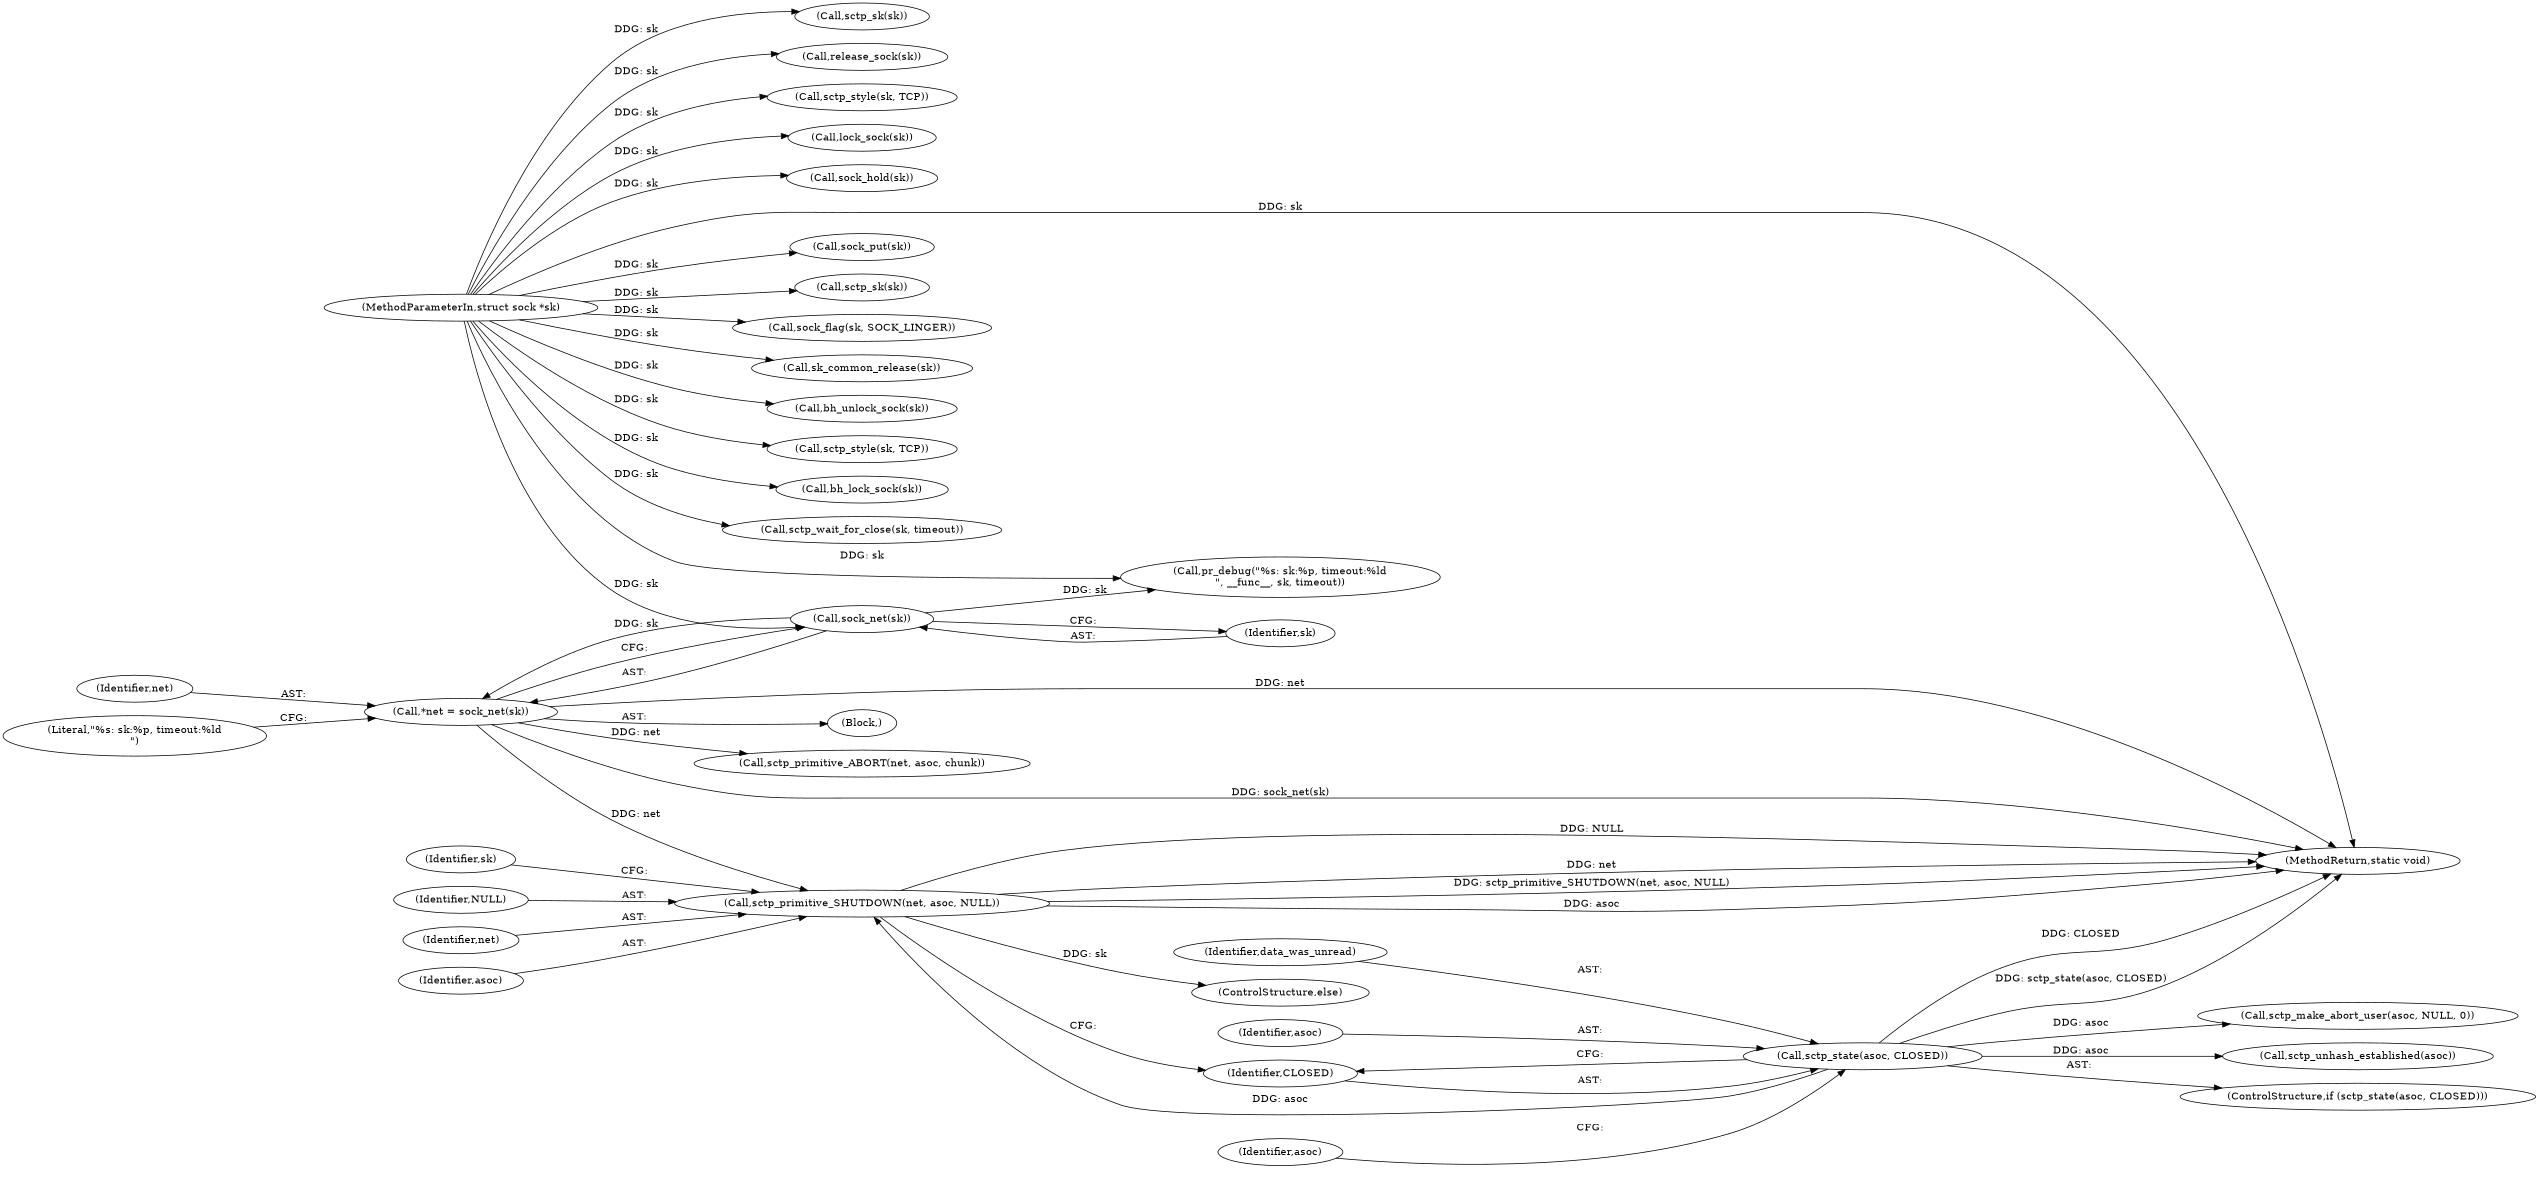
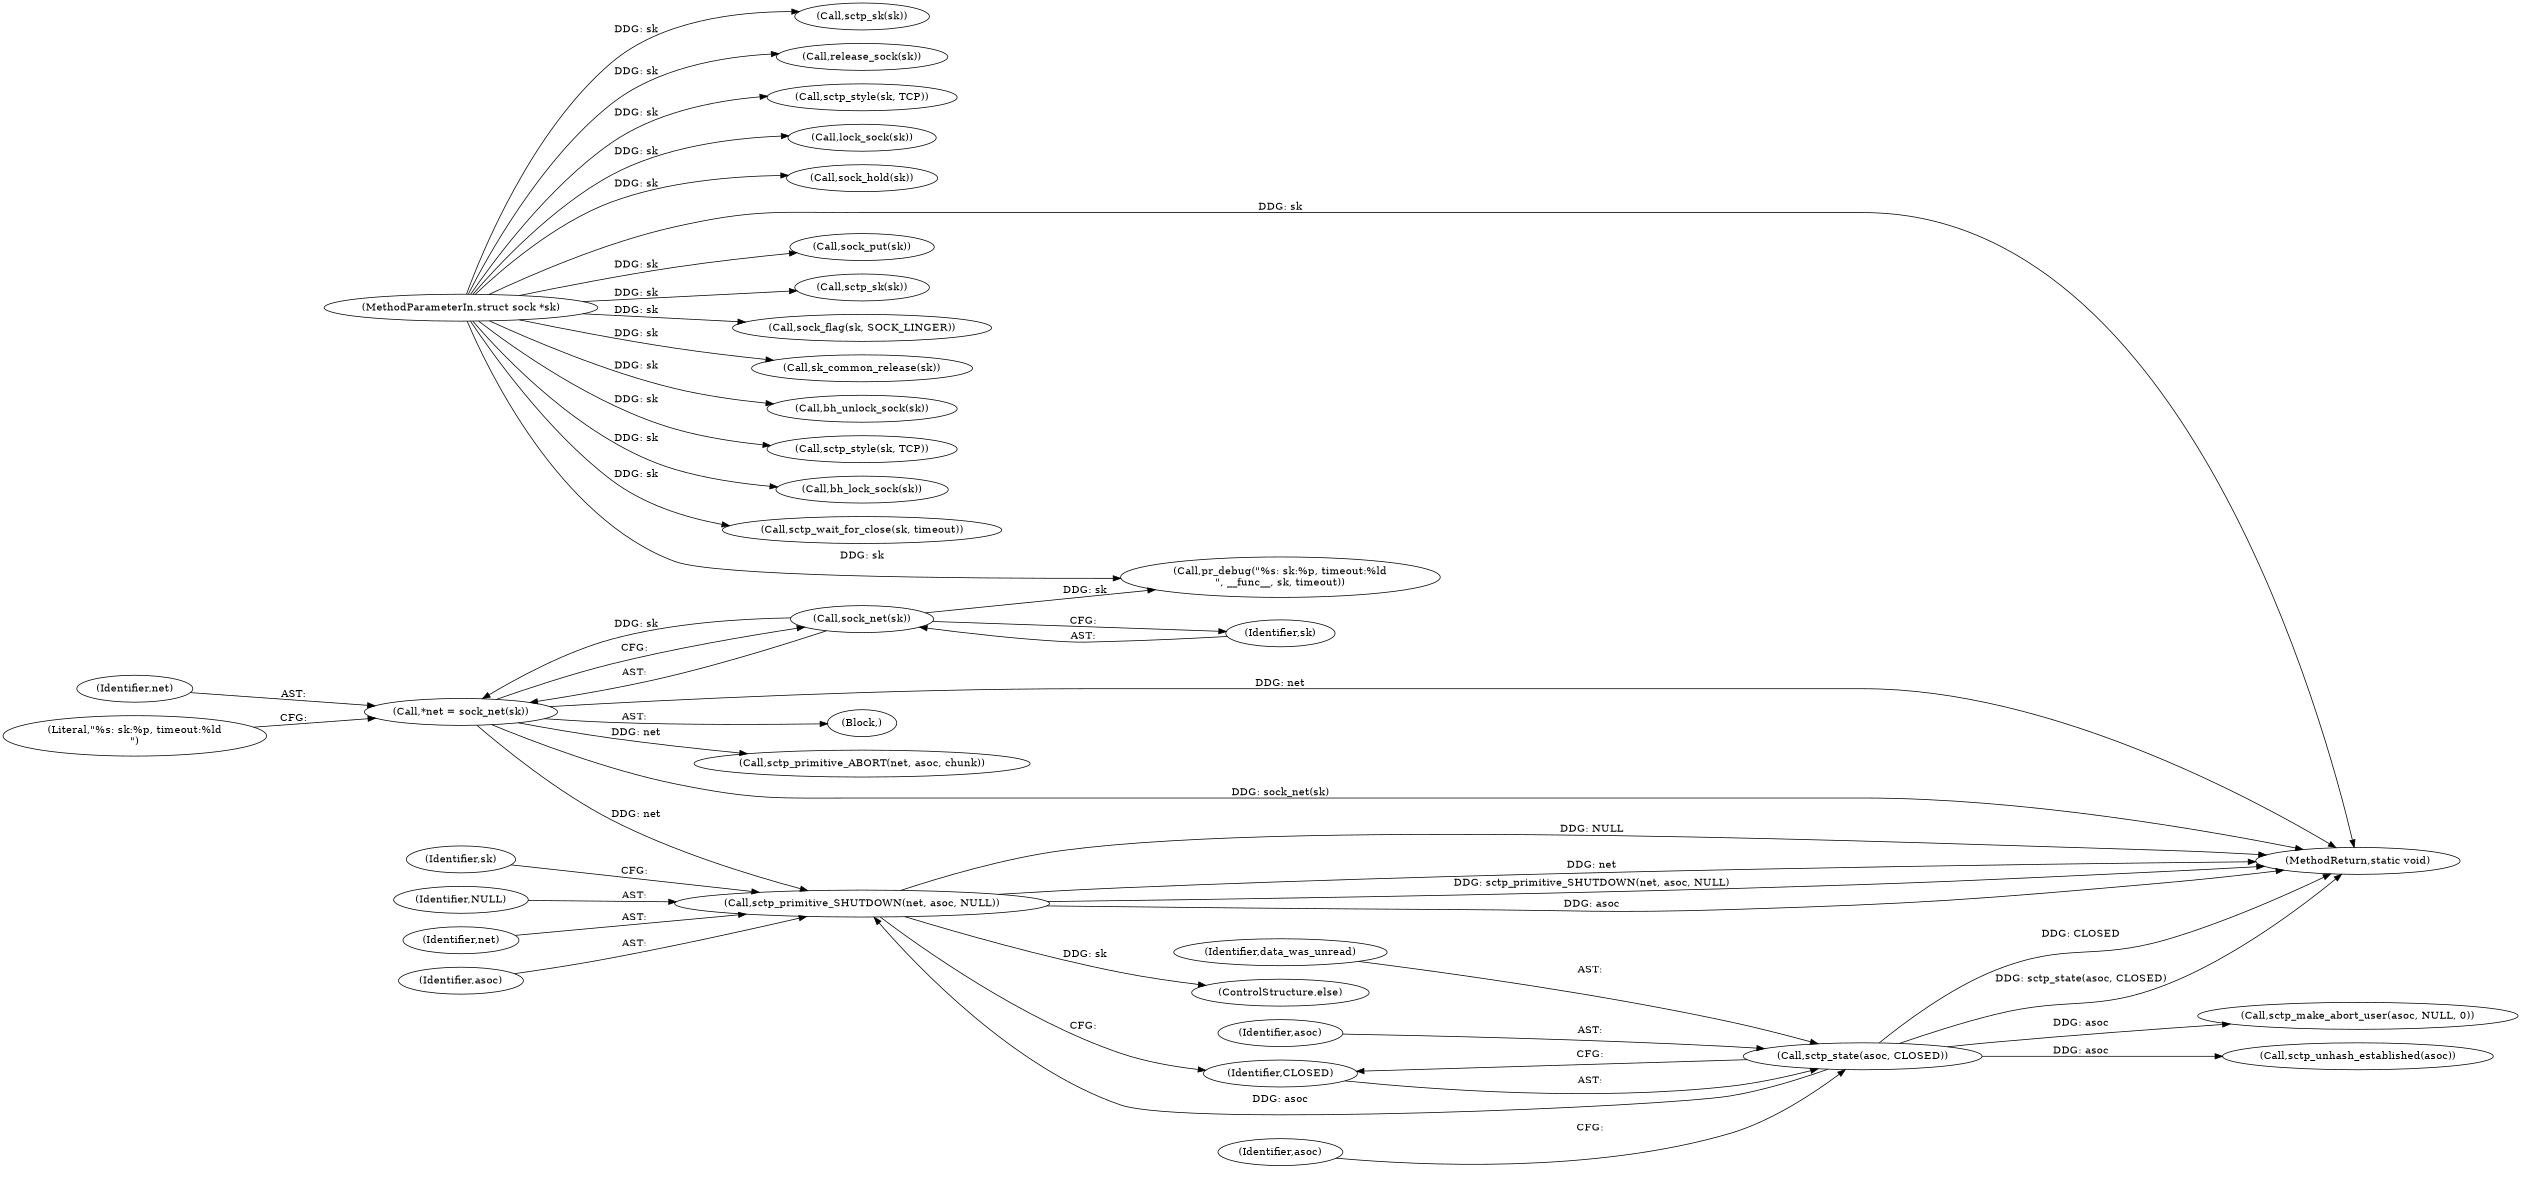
edge "(MethodParameterIn,struct sock *sk)" -> "(Call,sock_net(sk))": removed, label "DDG: sk"
node "(ControlStructure,if (sctp_state(asoc, CLOSED)))": removed
